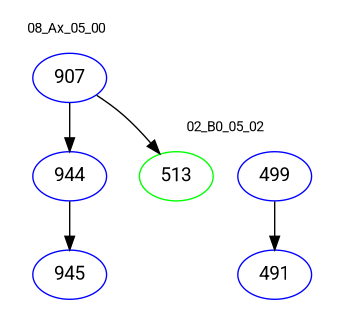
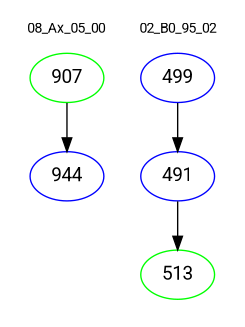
node "907": color blue -> green
edge "907" -> "513": now "491" -> "513"
cluster "02_B0_05_02": label "02_B0_05_02" -> "02_B0_95_02"
node "945": removed
